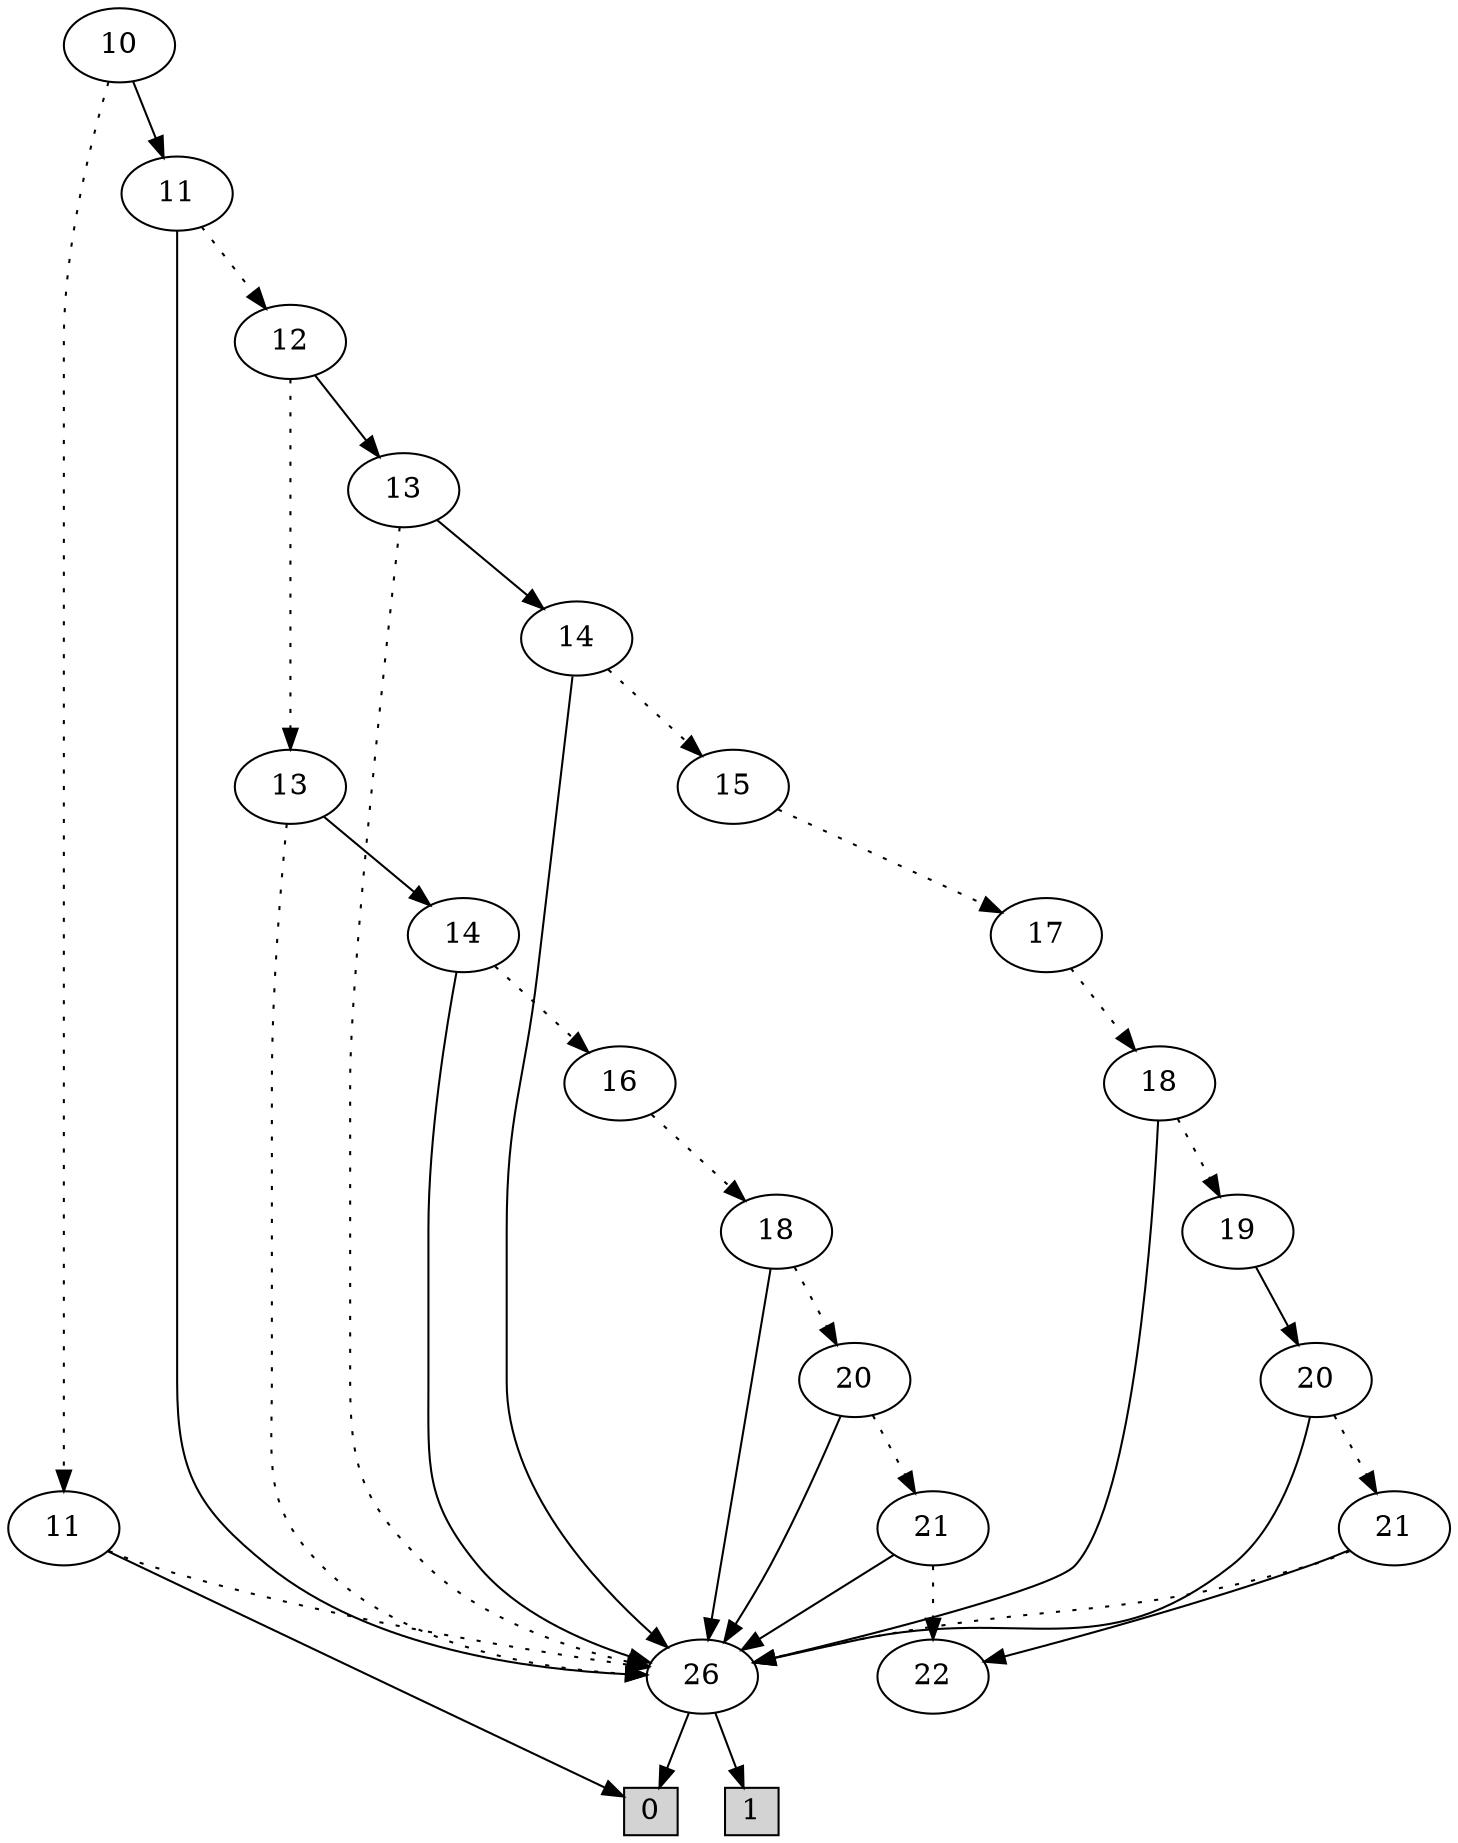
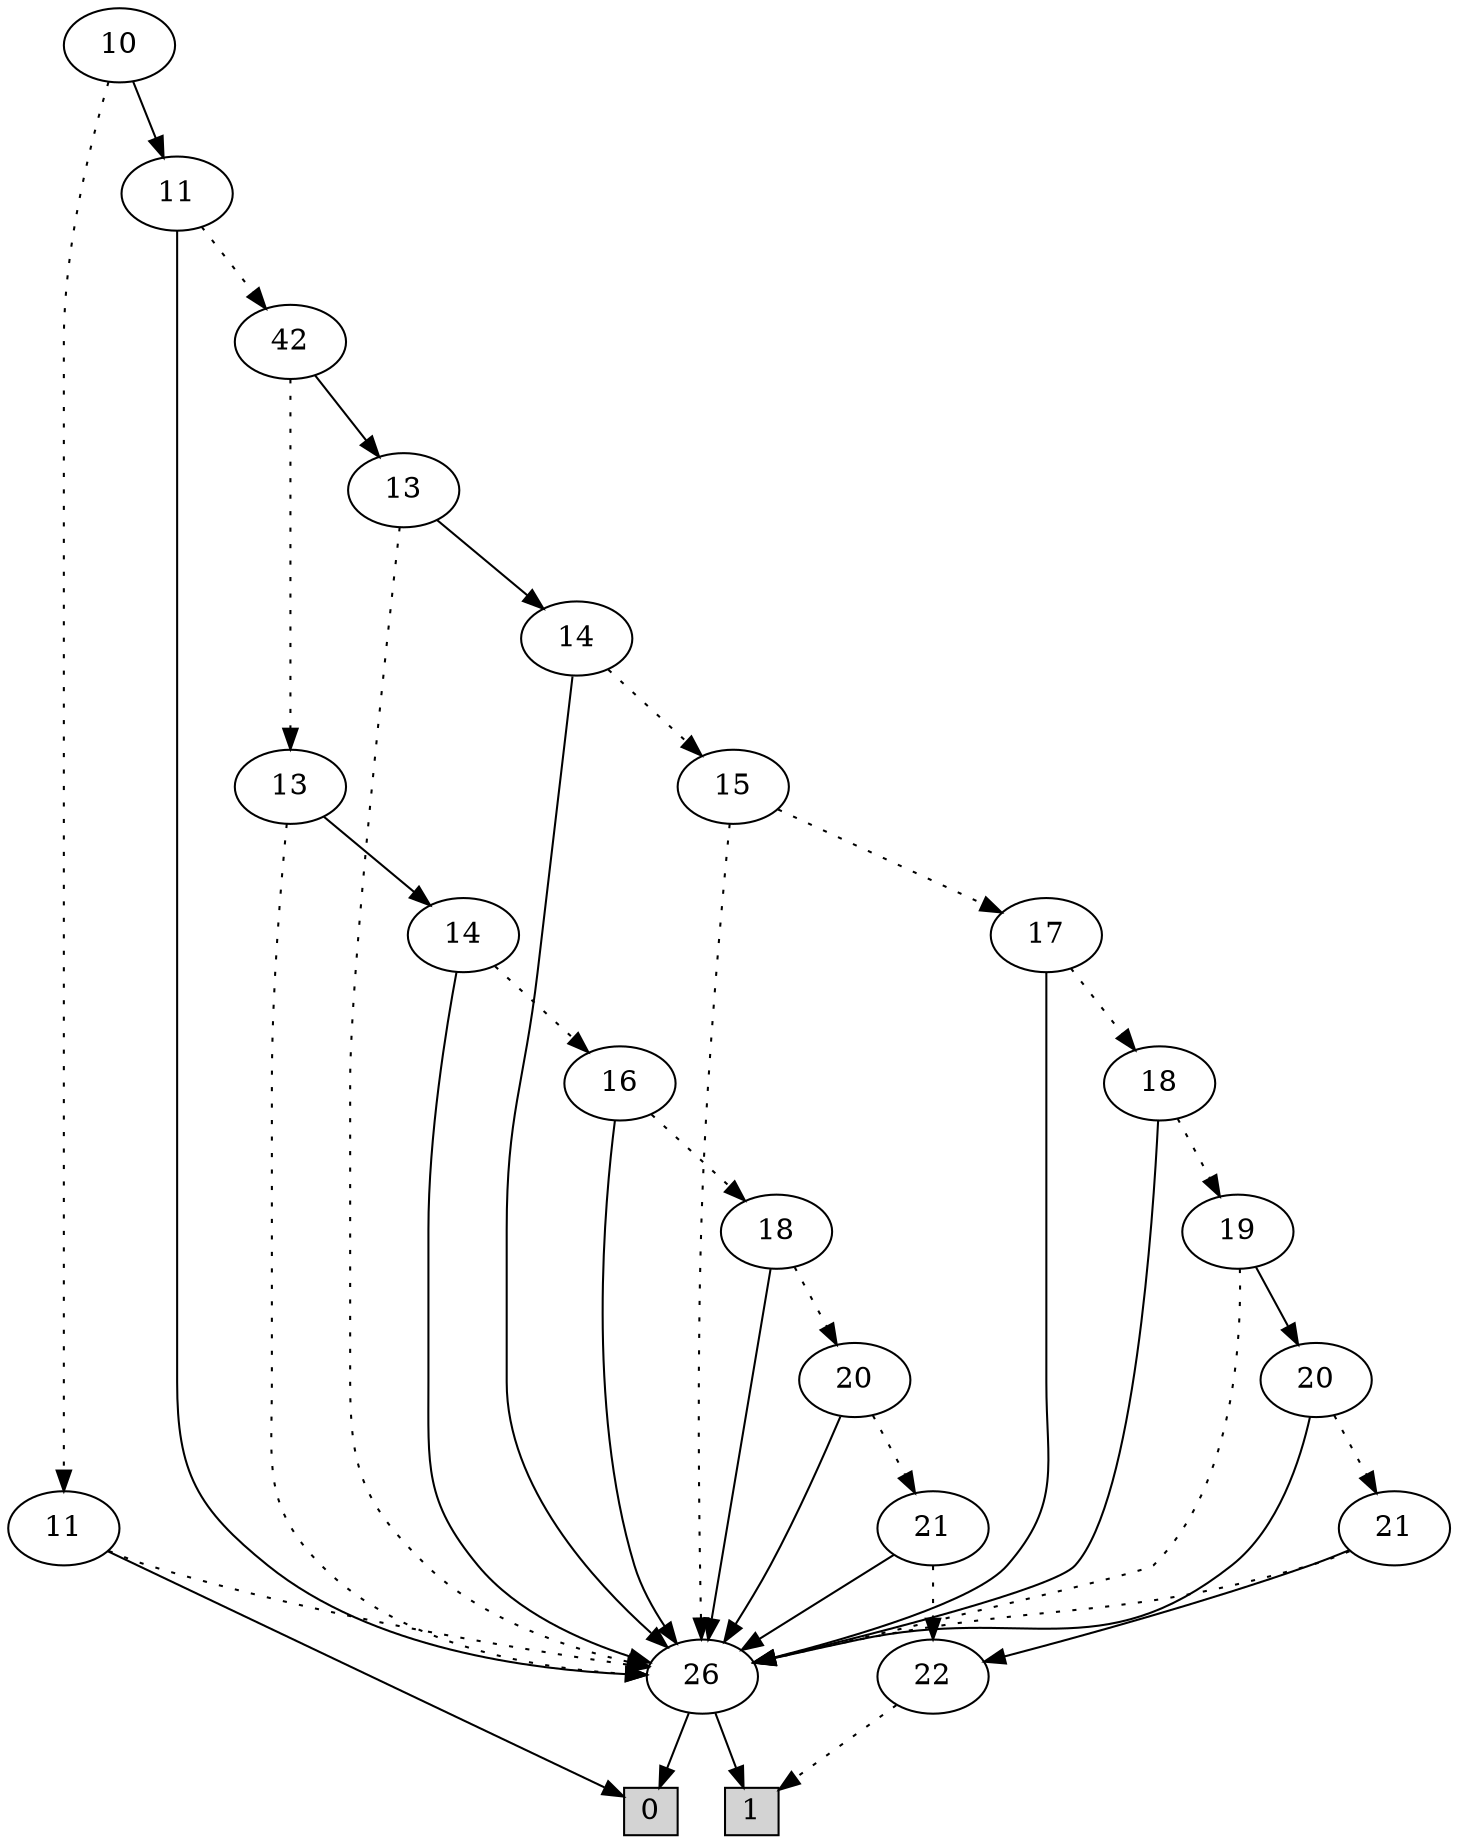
node "12": label "12" -> "42"
edge "15" -> "26": added
edge "16" -> "26": added
edge "17" -> "26": added
edge "19" -> "26": added
edge "22" -> "1": added
